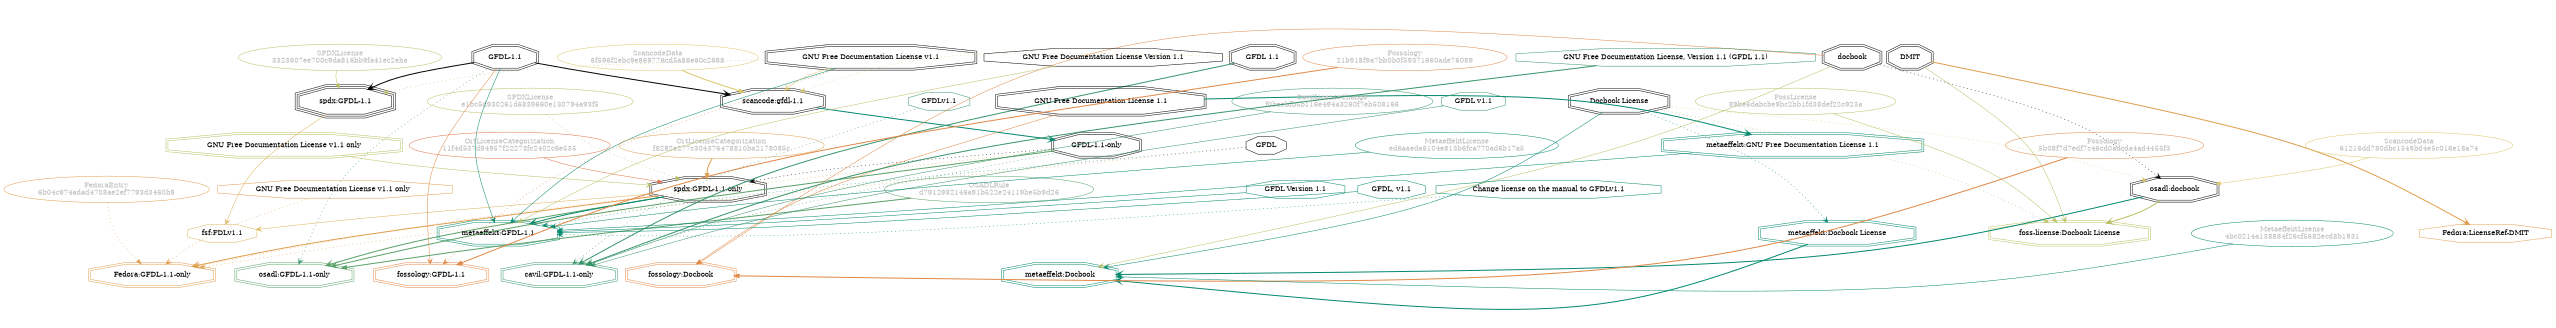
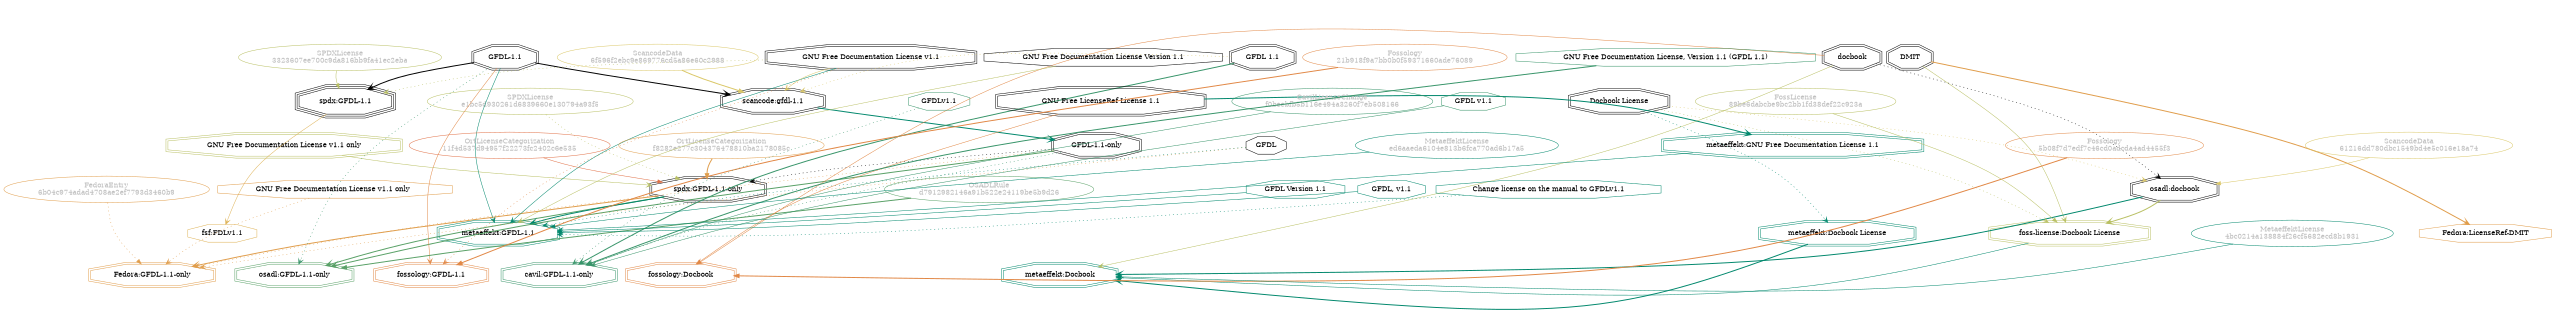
node "GNU Free Documentation License 1.1": label "GNU Free Documentation License 1.1" -> "GNU Free LicenseRef License 1.1"
edge "spdx:GFDL-1.1-only" -> "fsf:FDLv1.1": removed
edge "Docbook License" -> "metaeffekt:Docbook": now "foss-license:Docbook License" -> "metaeffekt:Docbook"
